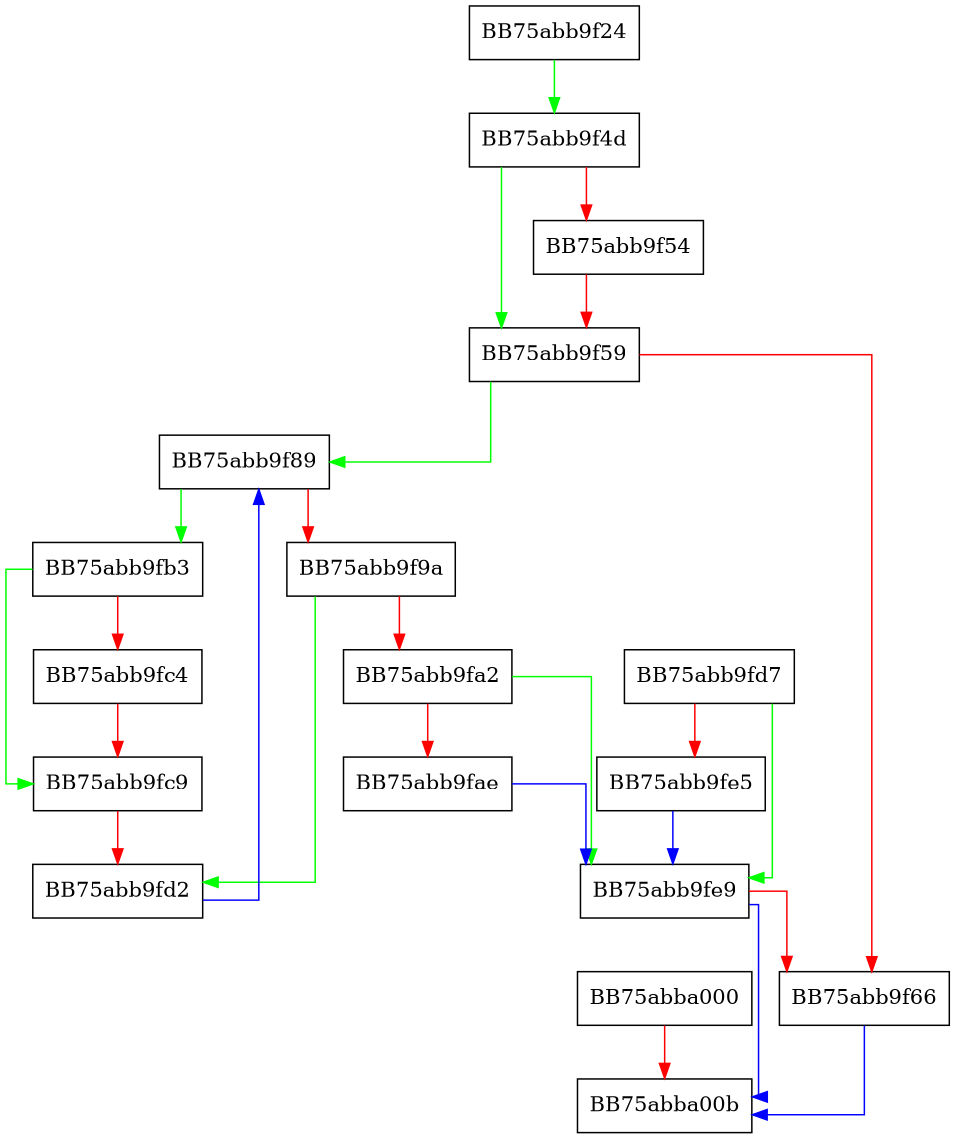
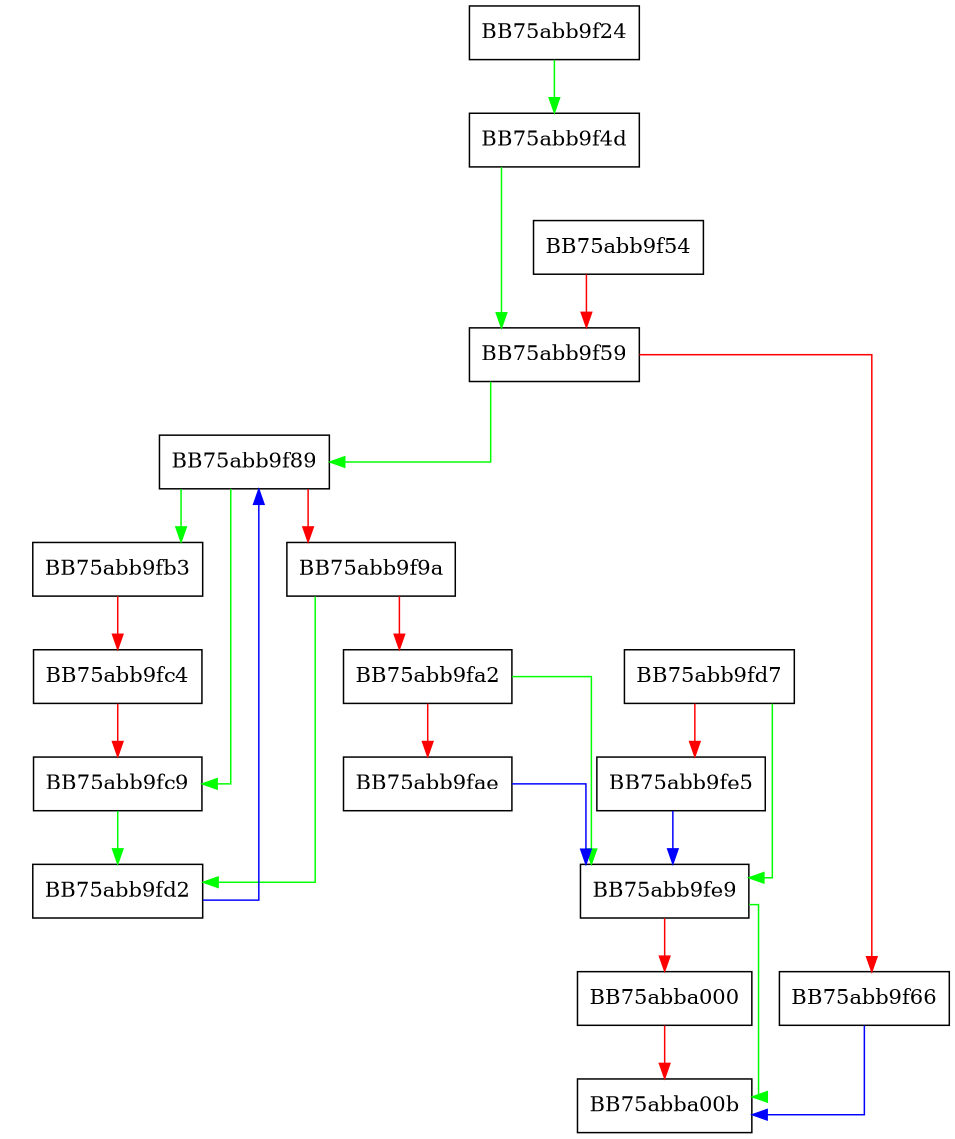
edge "BB75abb9f4d" -> "BB75abb9f54": removed
edge "BB75abb9fb3" -> "BB75abb9fc9": now "BB75abb9f89" -> "BB75abb9fc9"
edge "BB75abb9fc9" -> "BB75abb9fd2": color red -> green
edge "BB75abb9fe9" -> "BB75abb9f66": now "BB75abb9fe9" -> "BB75abba000"
edge "BB75abb9fe9" -> "BB75abba00b": color blue -> green
